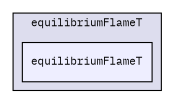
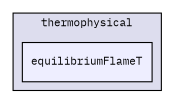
cluster "equilibriumFlameT": label "equilibriumFlameT" -> "thermophysical"
